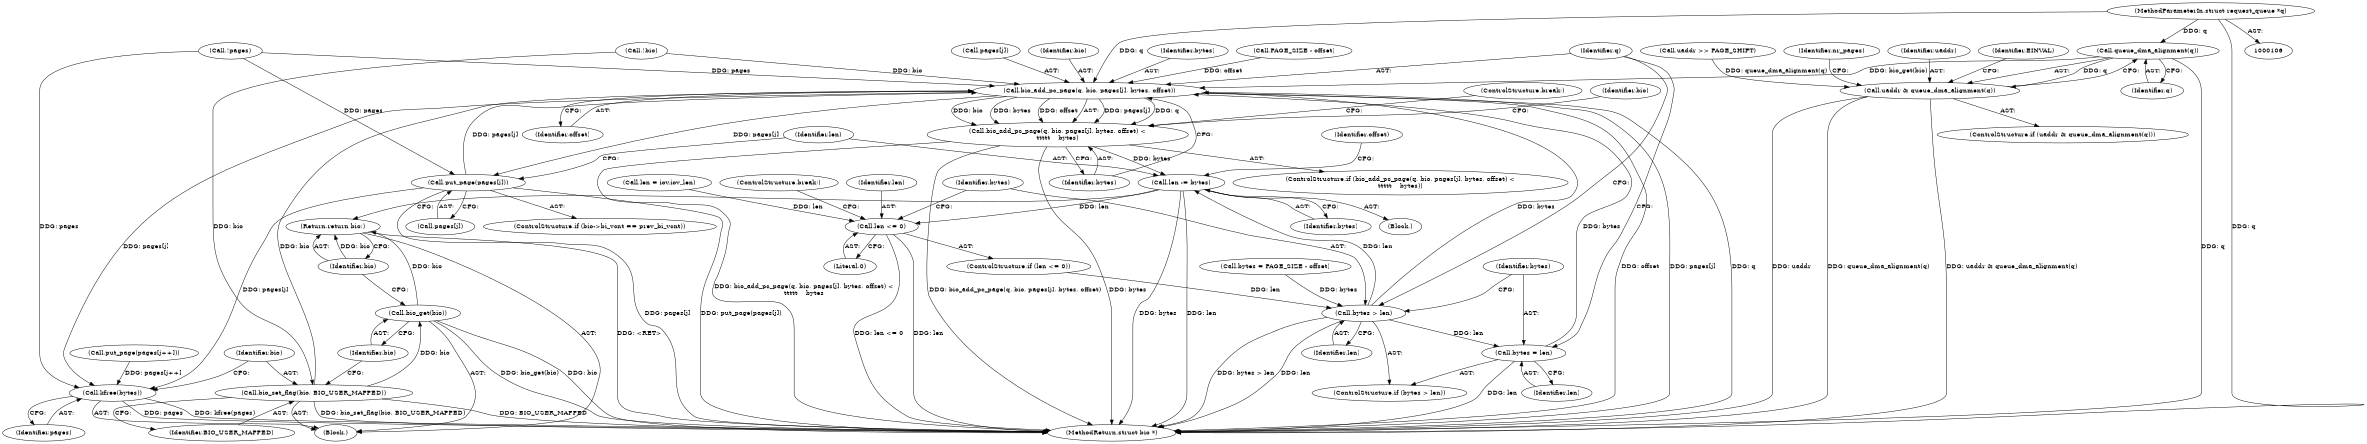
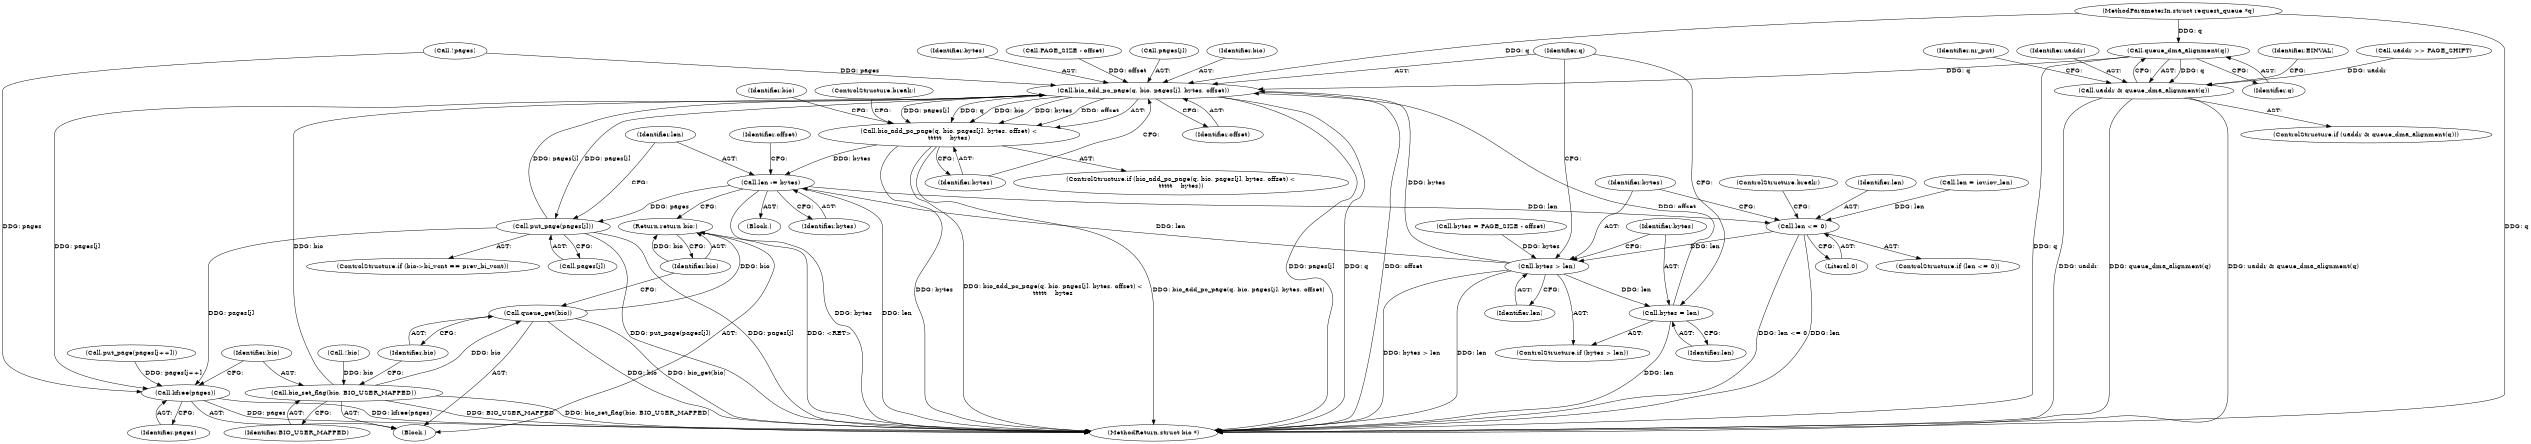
node "(Identifier,nr_pages)": label "(Identifier,nr_pages)" -> "(Identifier,nr_put)"
node "1000106": removed
edge "(Call,!bio)" -> "(Call,bio_add_pc_page(q, bio, pages[j], bytes, offset))": removed, label "DDG: bio"
edge "(Call,uaddr >> PAGE_SHIFT)" -> "(Call,uaddr & queue_dma_alignment(q))": label "DDG: queue_dma_alignment(q)" -> "DDG: uaddr"
edge "(Call,queue_dma_alignment(q))" -> "(Call,bio_add_pc_page(q, bio, pages[j], bytes, offset))": label "DDG: bio_get(bio)" -> "DDG: q"
edge "(Call,!pages)" -> "(Call,put_page(pages[j]))": now "(Call,len -= bytes)" -> "(Call,put_page(pages[j]))"
edge "(Call,bytes = len)" -> "(Call,bio_add_pc_page(q, bio, pages[j], bytes, offset))": label "DDG: bytes" -> "DDG: offset"
edge "(ControlStructure,if (len <= 0))" -> "(Call,bytes > len)": now "(Call,len <= 0)" -> "(Call,bytes > len)"
node "(Call,bio_get(bio))": label "(Call,bio_get(bio))" -> "(Call,queue_get(bio))"
node "(Call,kfree(bytes))": label "(Call,kfree(bytes))" -> "(Call,kfree(pages))"
